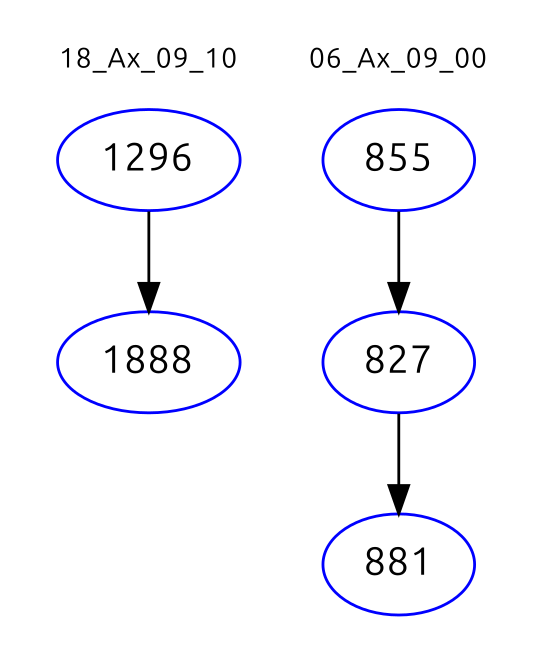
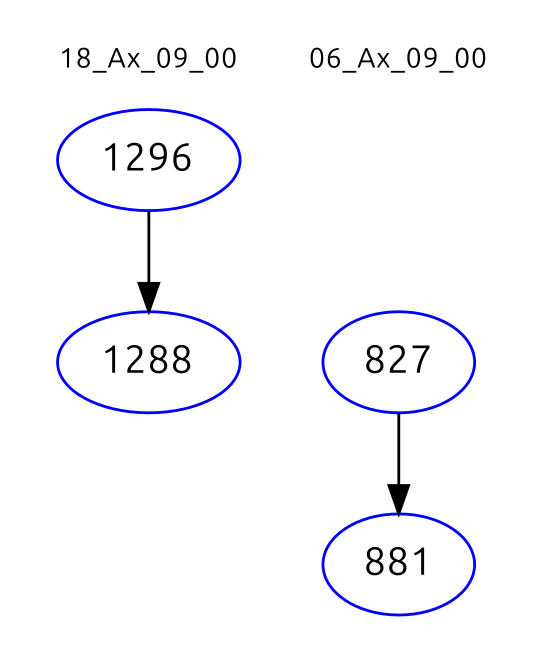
cluster "18_Ax_09_10": label "18_Ax_09_10" -> "18_Ax_09_00"
node "855": removed
node "1888": label "1888" -> "1288"
